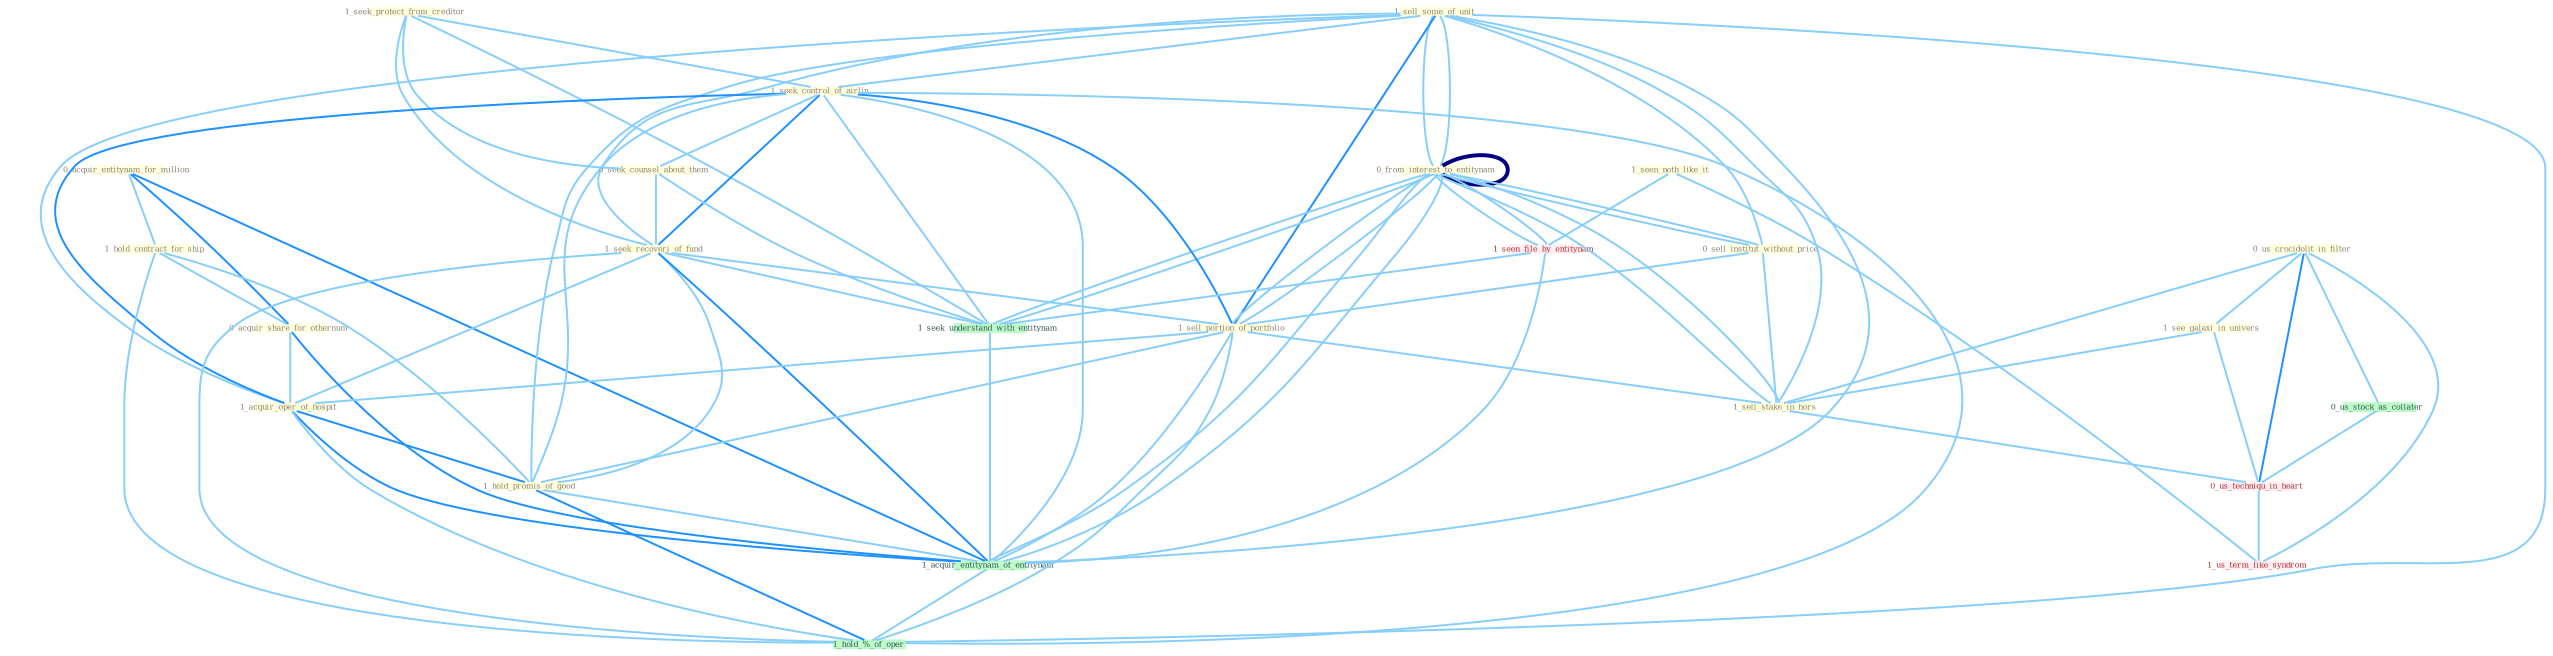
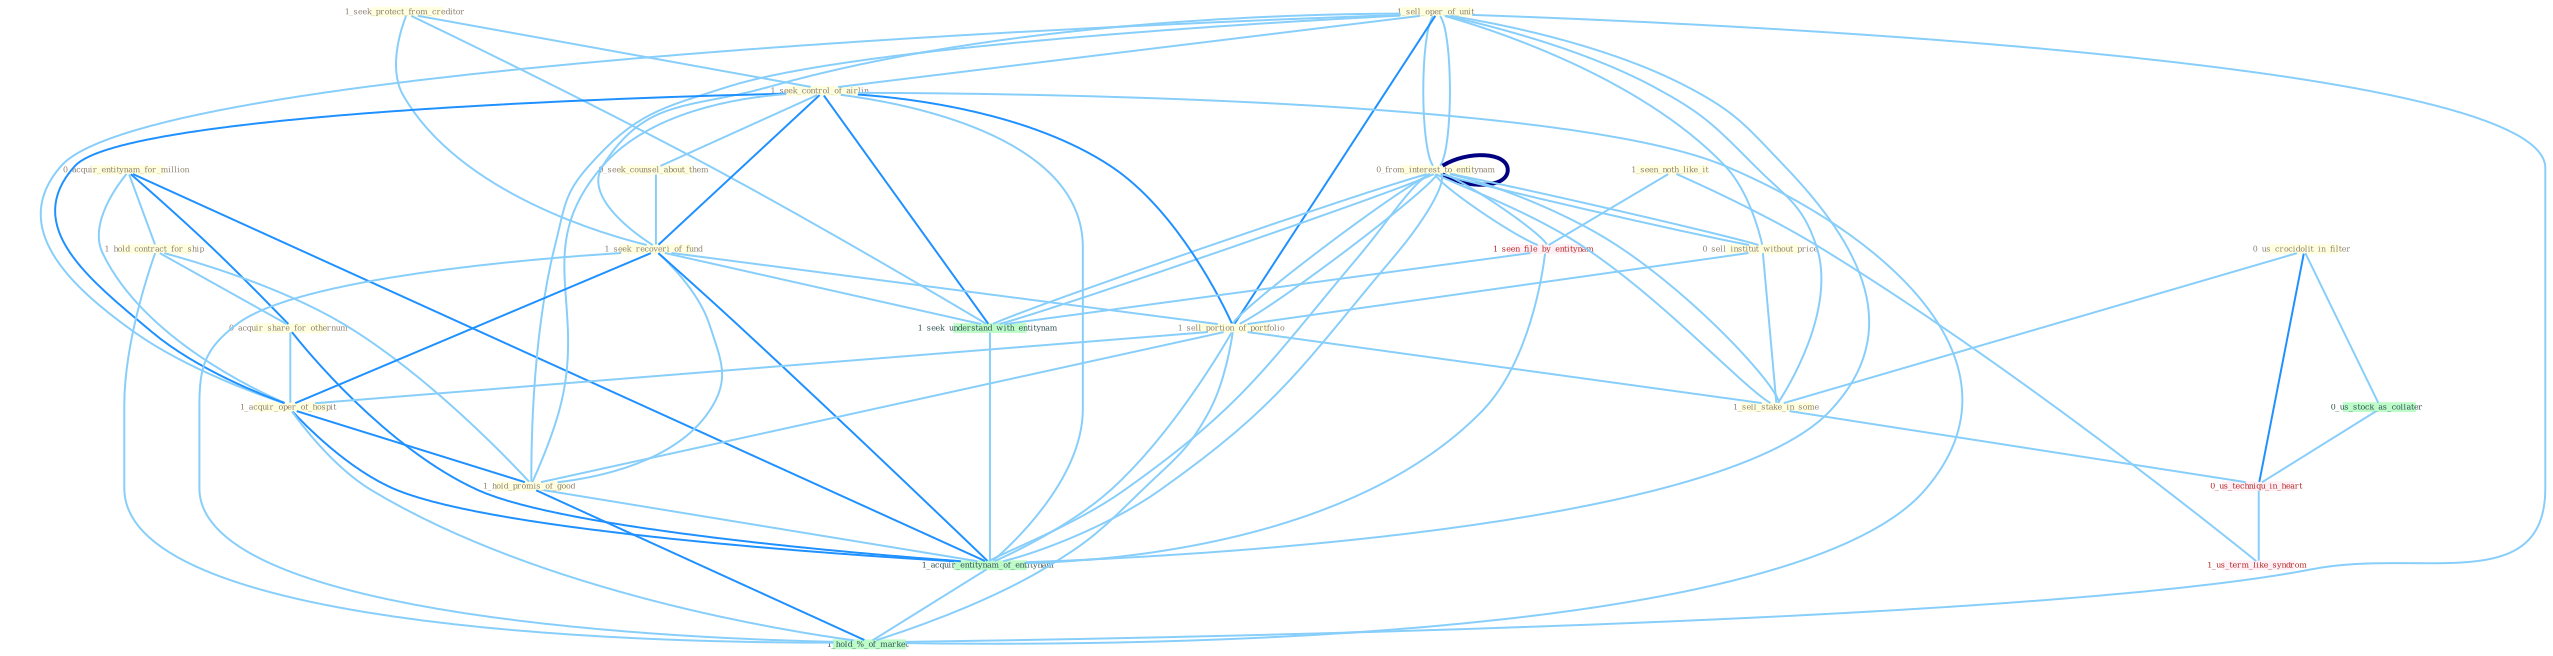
node "1_sell_some_of_unit": label "1_sell_some_of_unit" -> "1_sell_oper_of_unit"
edge "1_seek_protect_from_creditor" -- "0_seek_counsel_about_them": removed
edge "1_seek_control_of_airlin" -- "1_seek_understand_with_entitynam": color #87cefa -> #1e90ff
edge "0_seek_counsel_about_them" -- "1_seek_understand_with_entitynam": removed
edge "0_acquir_entitynam_for_million" -- "1_acquir_oper_of_hospit": added
edge "1_seek_recoveri_of_fund" -- "1_acquir_oper_of_hospit": color #87cefa -> #1e90ff
node "1_see_galaxi_in_univers": removed
node "1_sell_stake_in_hors": label "1_sell_stake_in_hors" -> "1_sell_stake_in_some"
edge "0_us_crocidolit_in_filter" -- "1_us_term_like_syndrom": removed
node "1_hold_%_of_oper": label "1_hold_%_of_oper" -> "1_hold_%_of_market"
